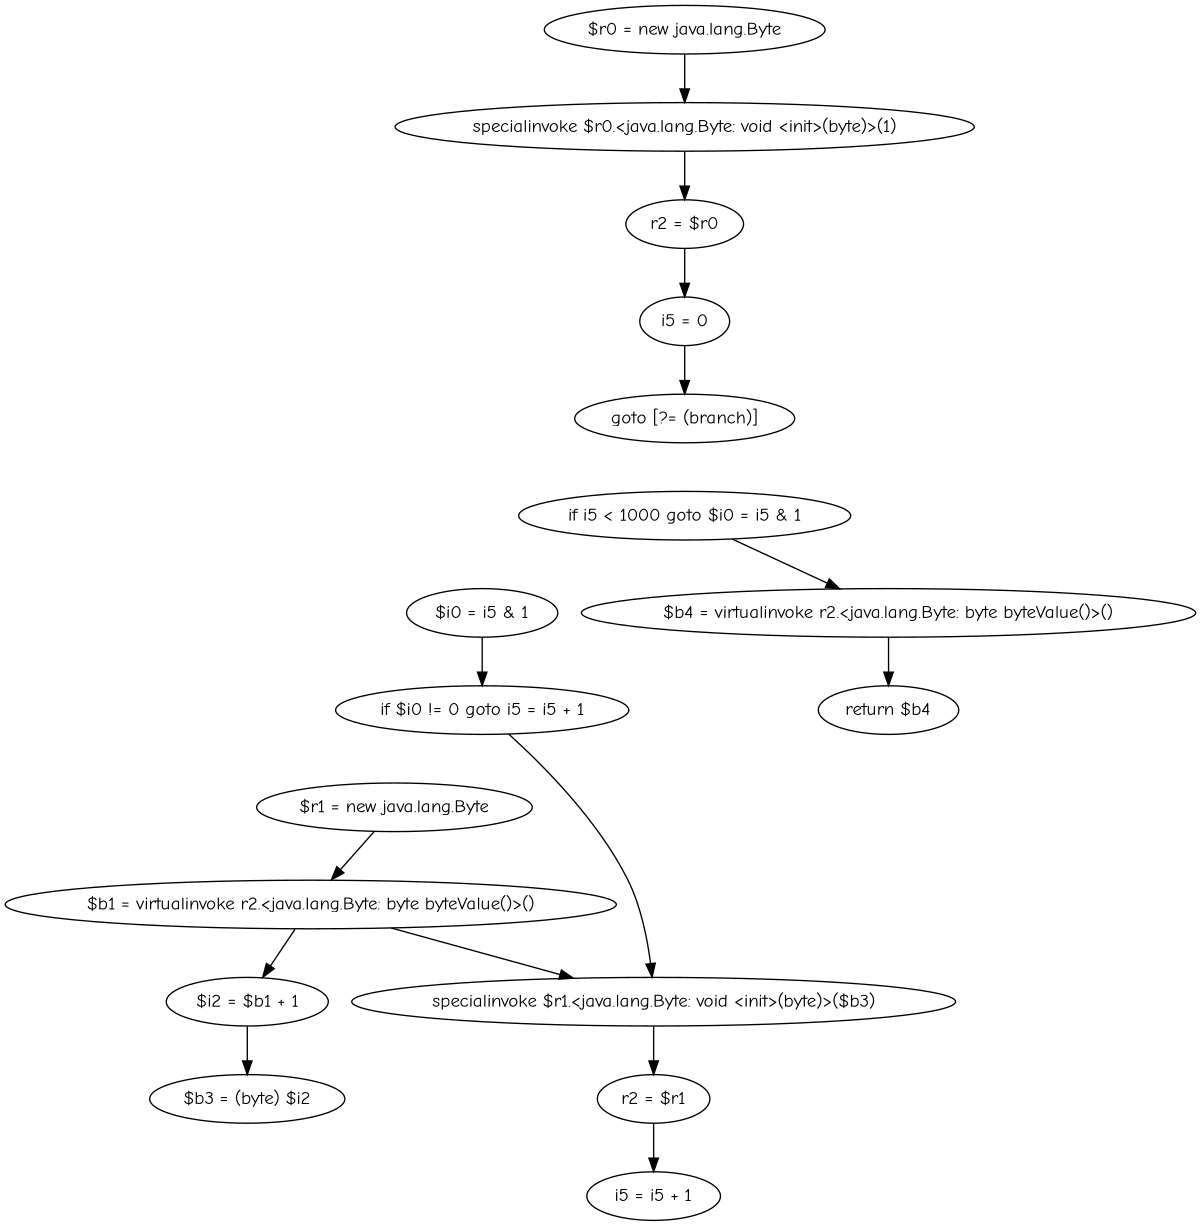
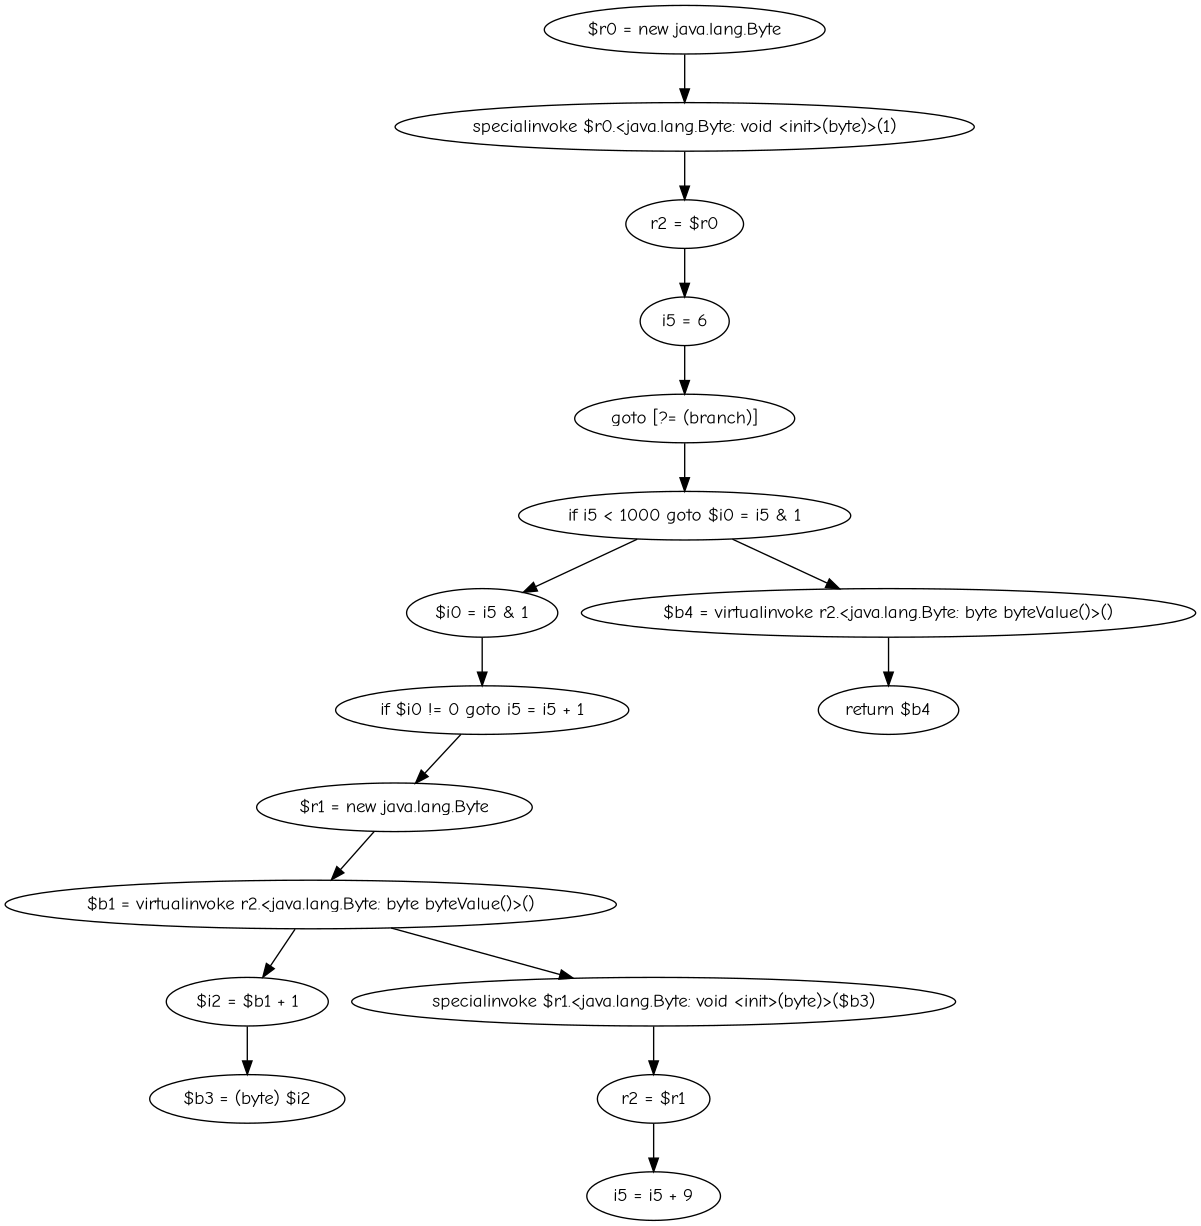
node "i5 = 0": label "i5 = 0" -> "i5 = 6"
edge "goto [?= (branch)]" -> "if i5 < 1000 goto $i0 = i5 & 1": added
edge "if i5 < 1000 goto $i0 = i5 & 1" -> "$i0 = i5 & 1": added
edge "if $i0 != 0 goto i5 = i5 + 1" -> "specialinvoke $r1.<java.lang.Byte: void <init>(byte)>($b3)": now "if $i0 != 0 goto i5 = i5 + 1" -> "$r1 = new java.lang.Byte"
node "i5 = i5 + 1": label "i5 = i5 + 1" -> "i5 = i5 + 9"
